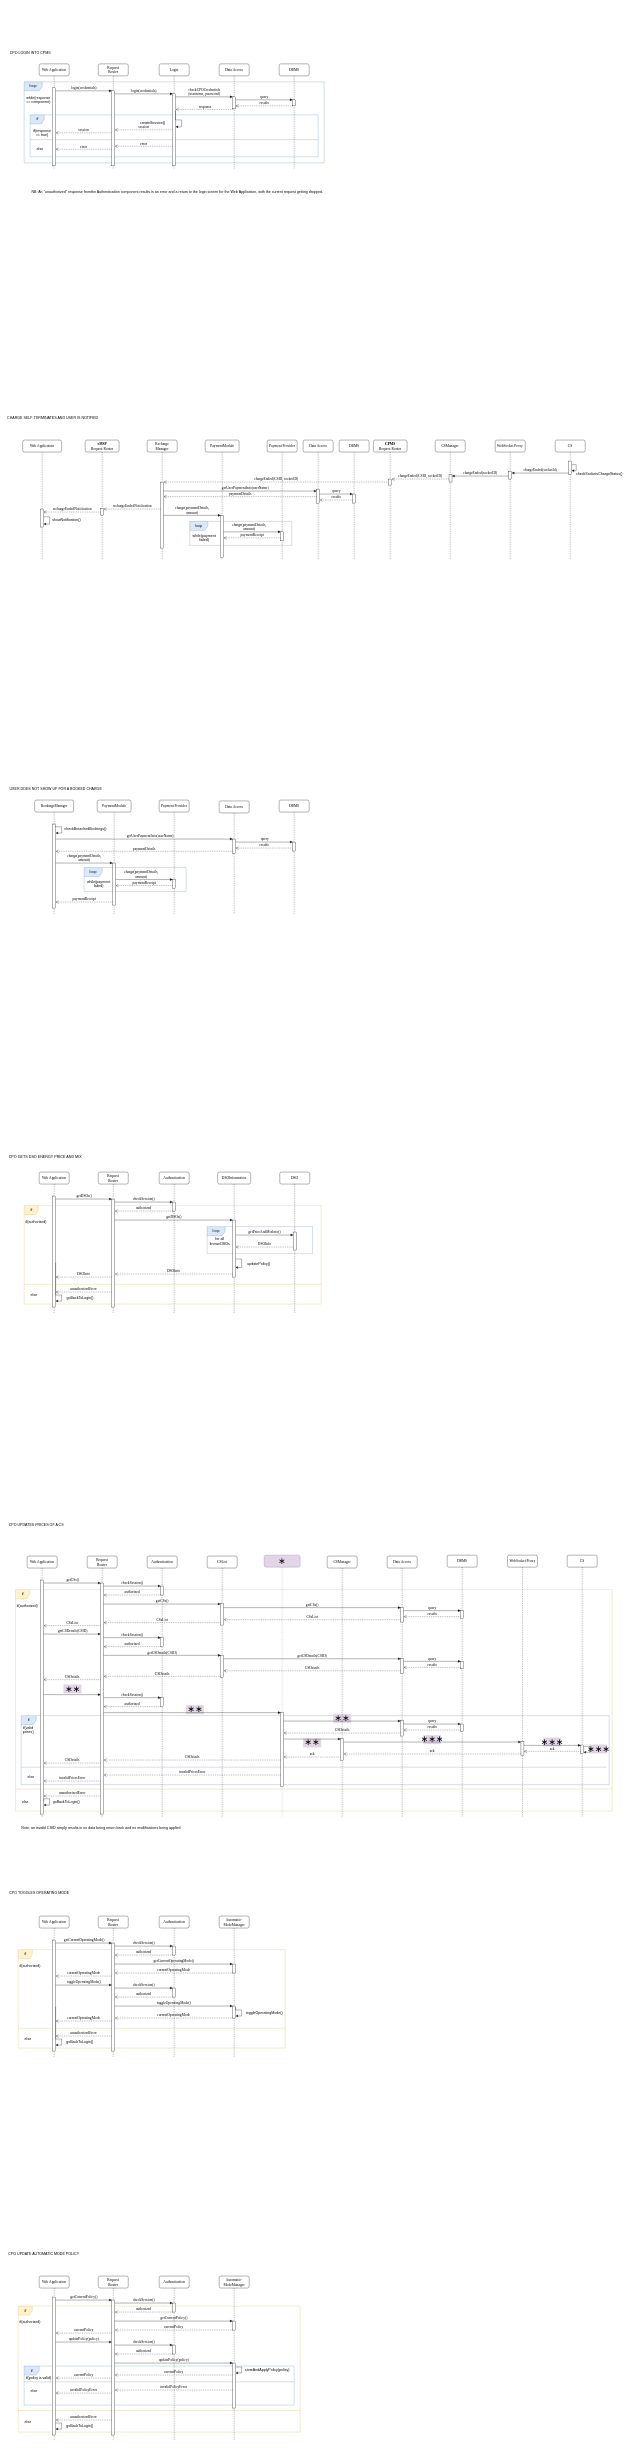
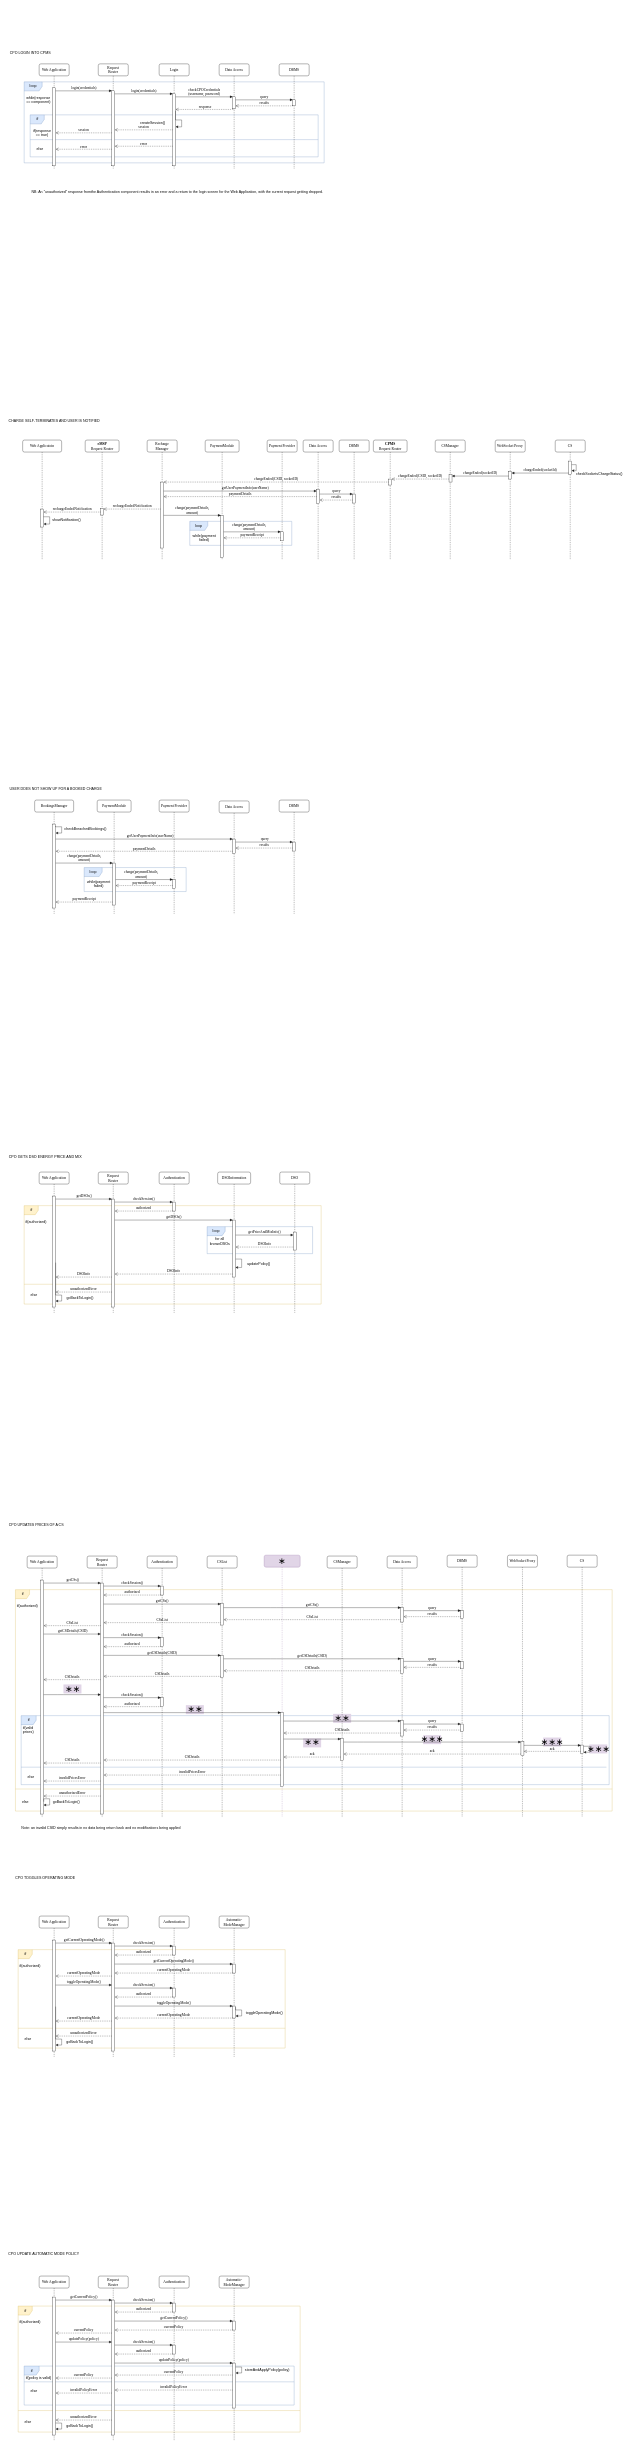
node "CHARGE SELF-TERMINATES AND USER IS NOTIFIED": moved (53, 418) -> (54, 421)
node "CPO TOGGLES OPERATING MODE": moved (39, 1893) -> (45, 1878)
